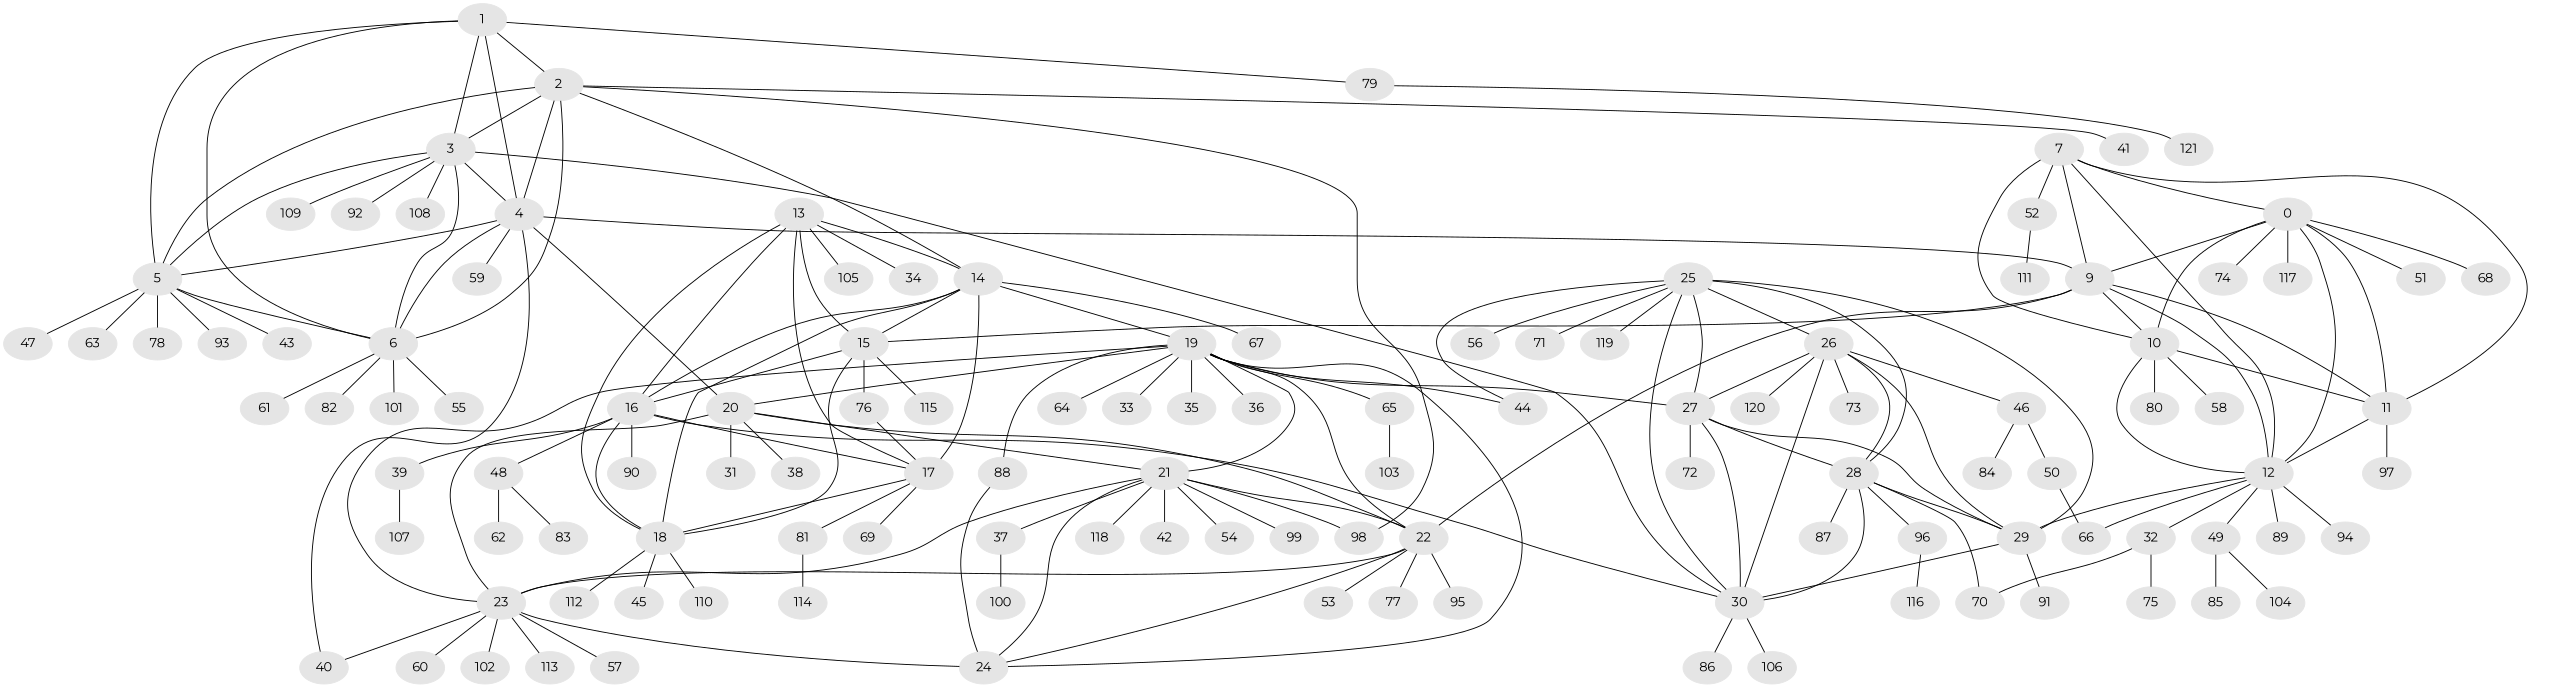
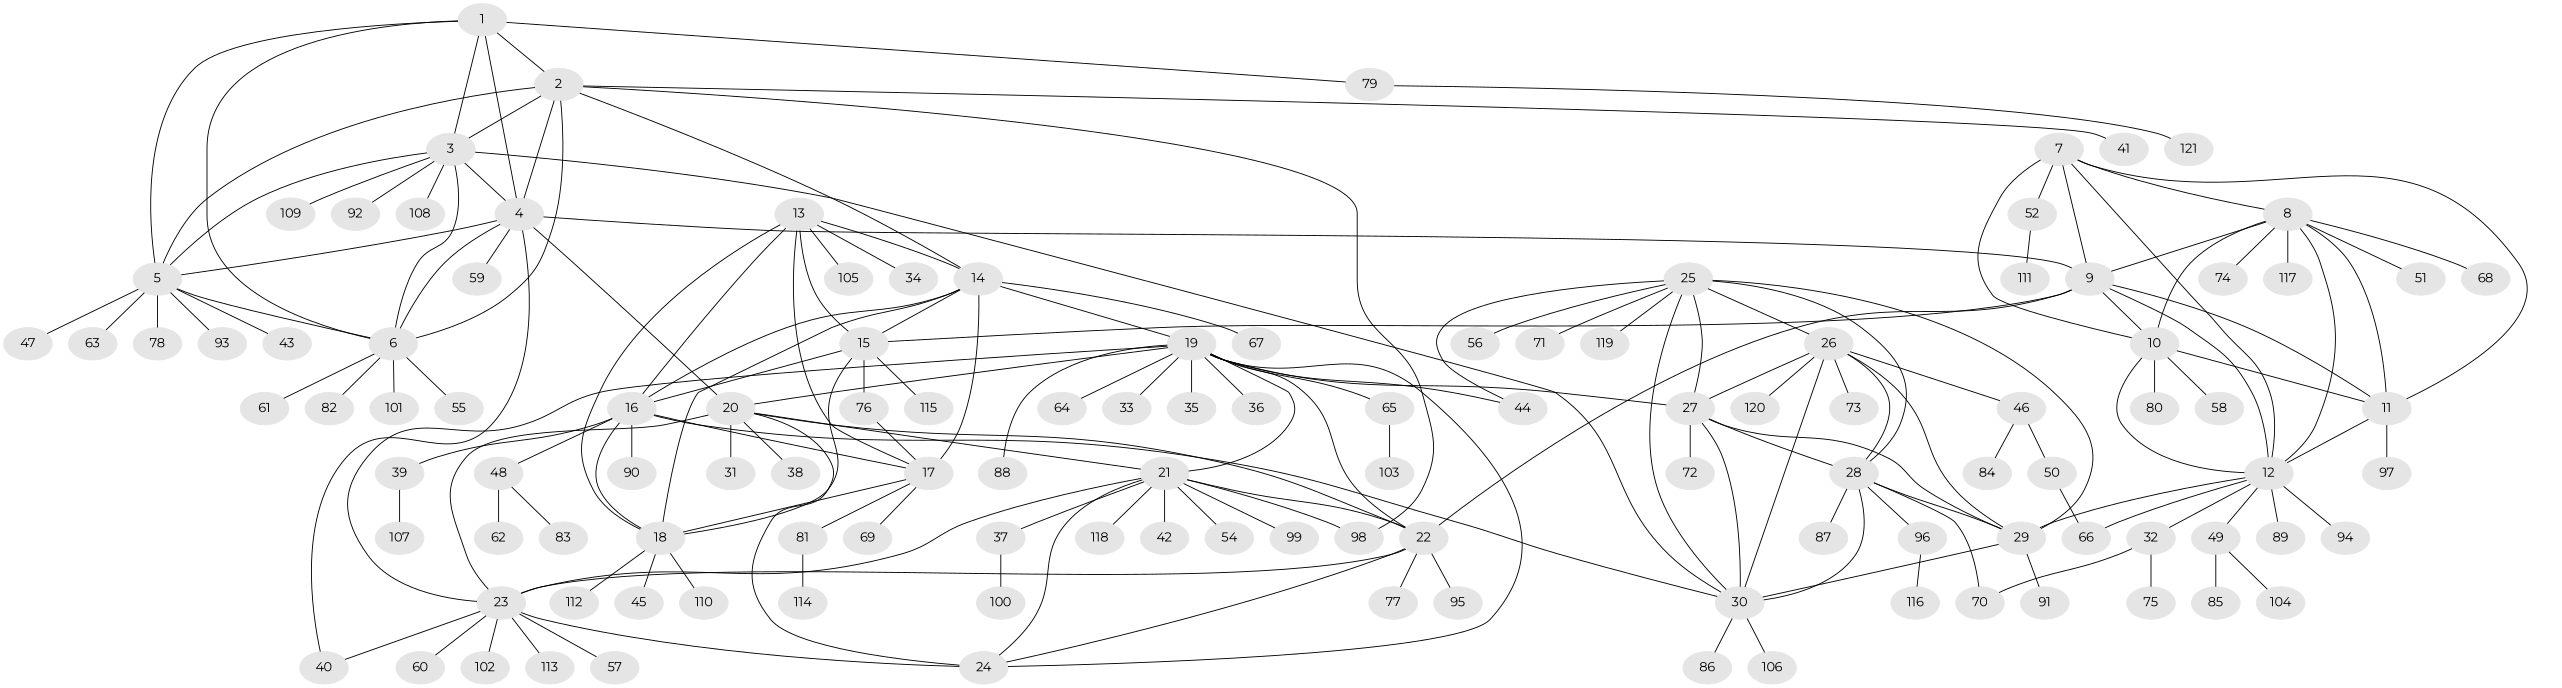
node "0": label "0" -> "8"
edge "88" -- "24": now "20" -- "24"
node "53": removed
